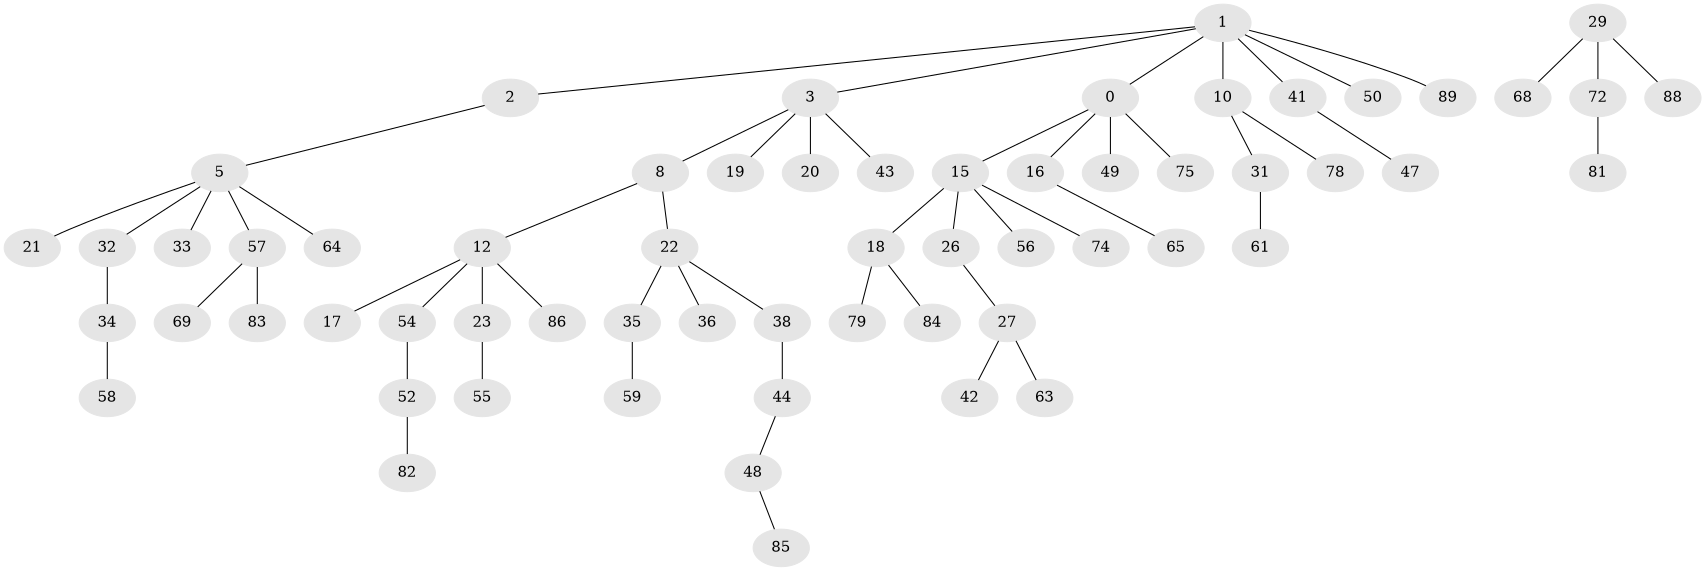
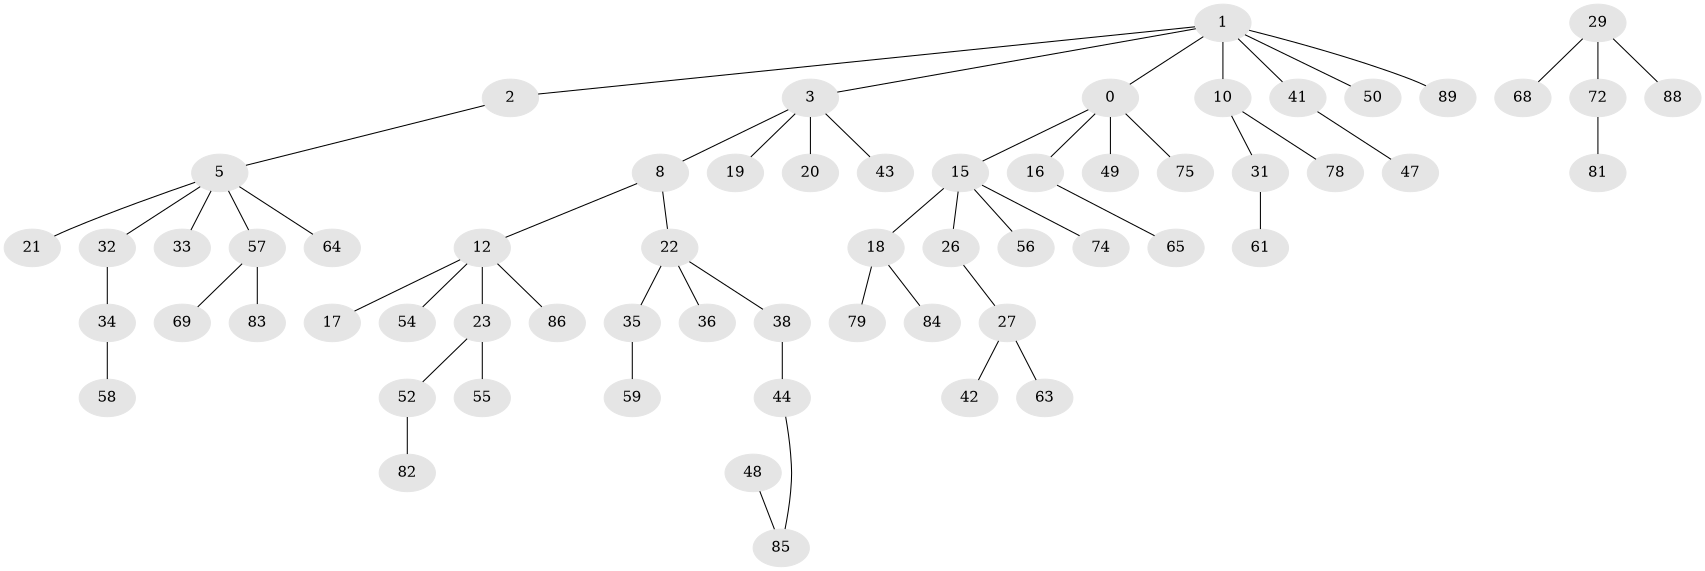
edge "54" -- "52": now "23" -- "52"
edge "44" -- "48": now "44" -- "85"
